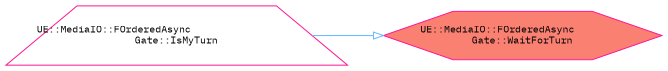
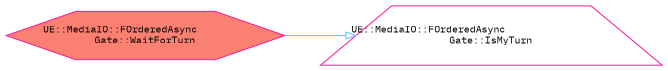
edge "UE::MediaIO::FOrderedAsync Gate::IsMyTurn" -> "UE::MediaIO::FOrderedAsync Gate::WaitForTurn": reversed
